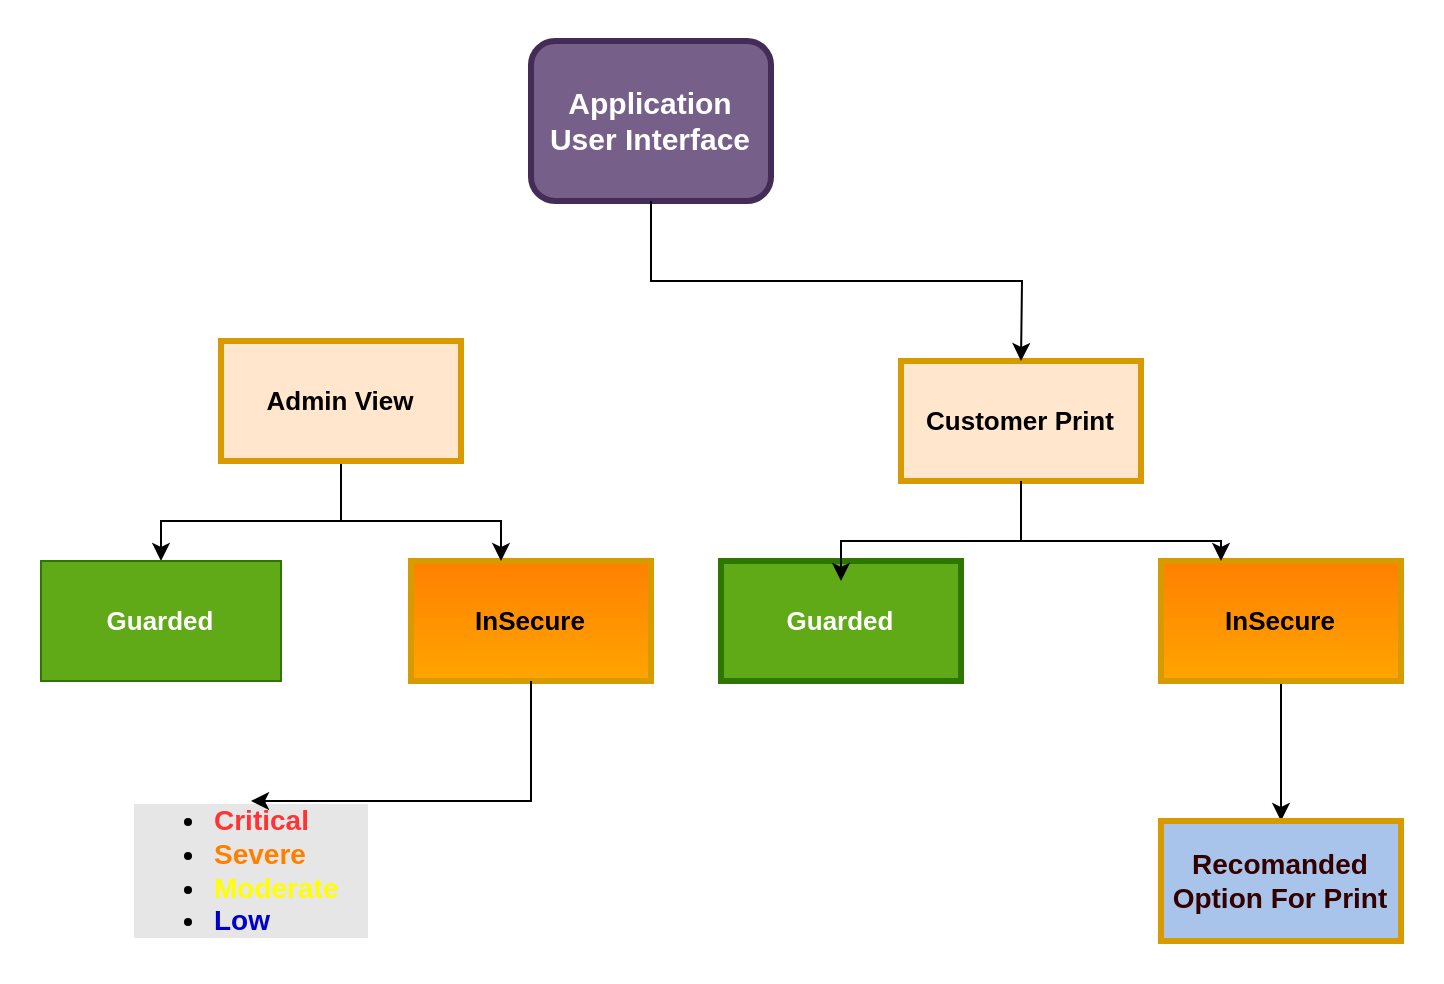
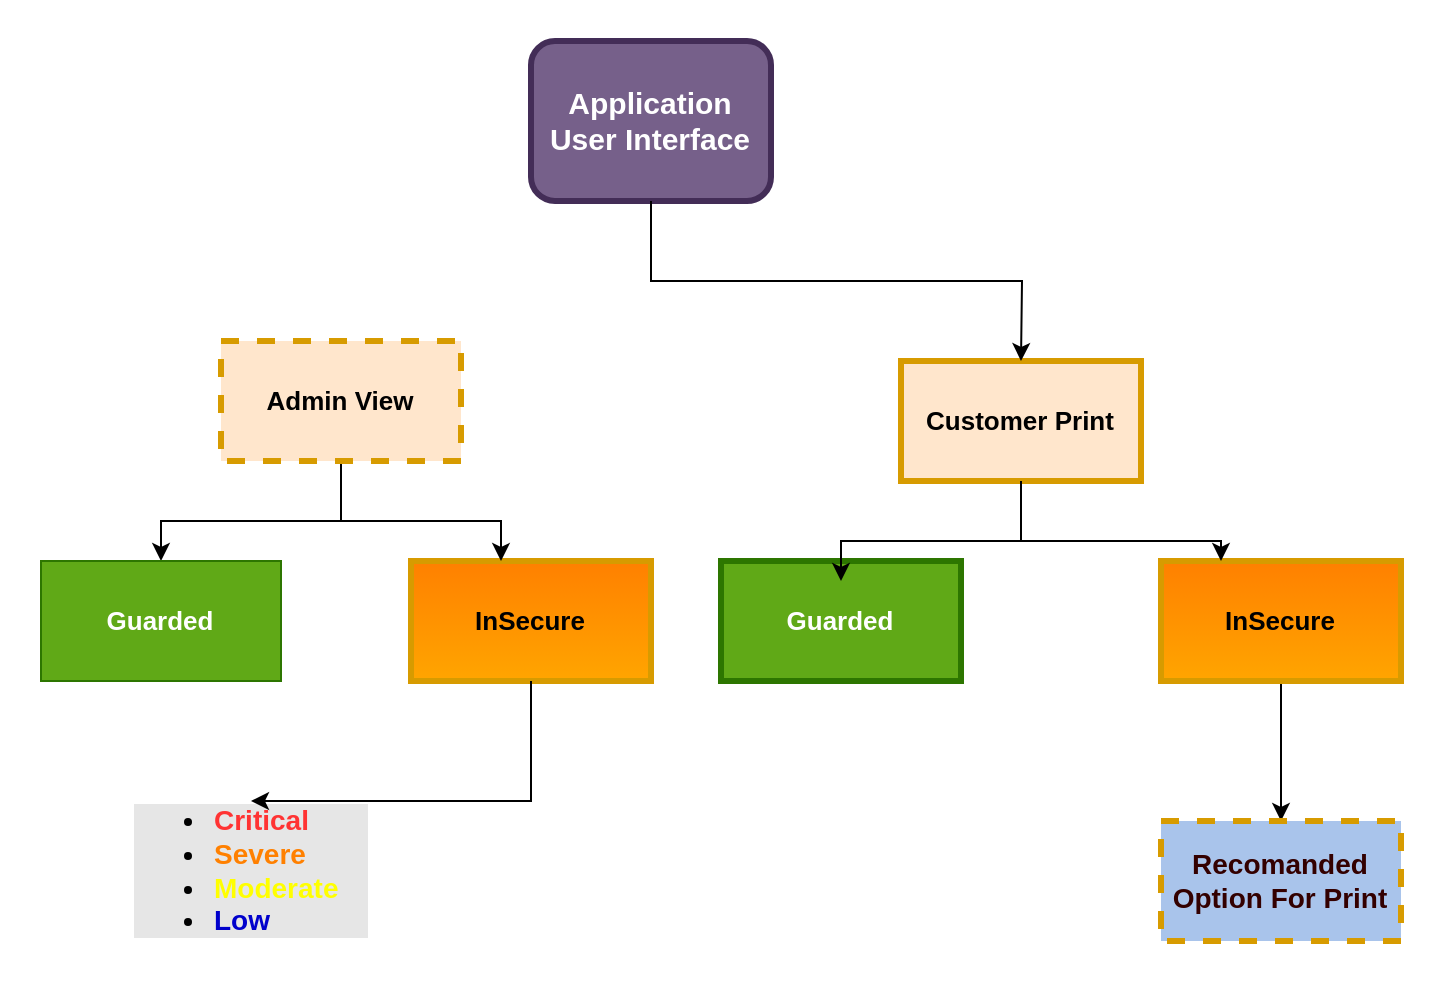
node "Admin View": style solid -> dashed
node "Recomanded Option For Print": style solid -> dashed
